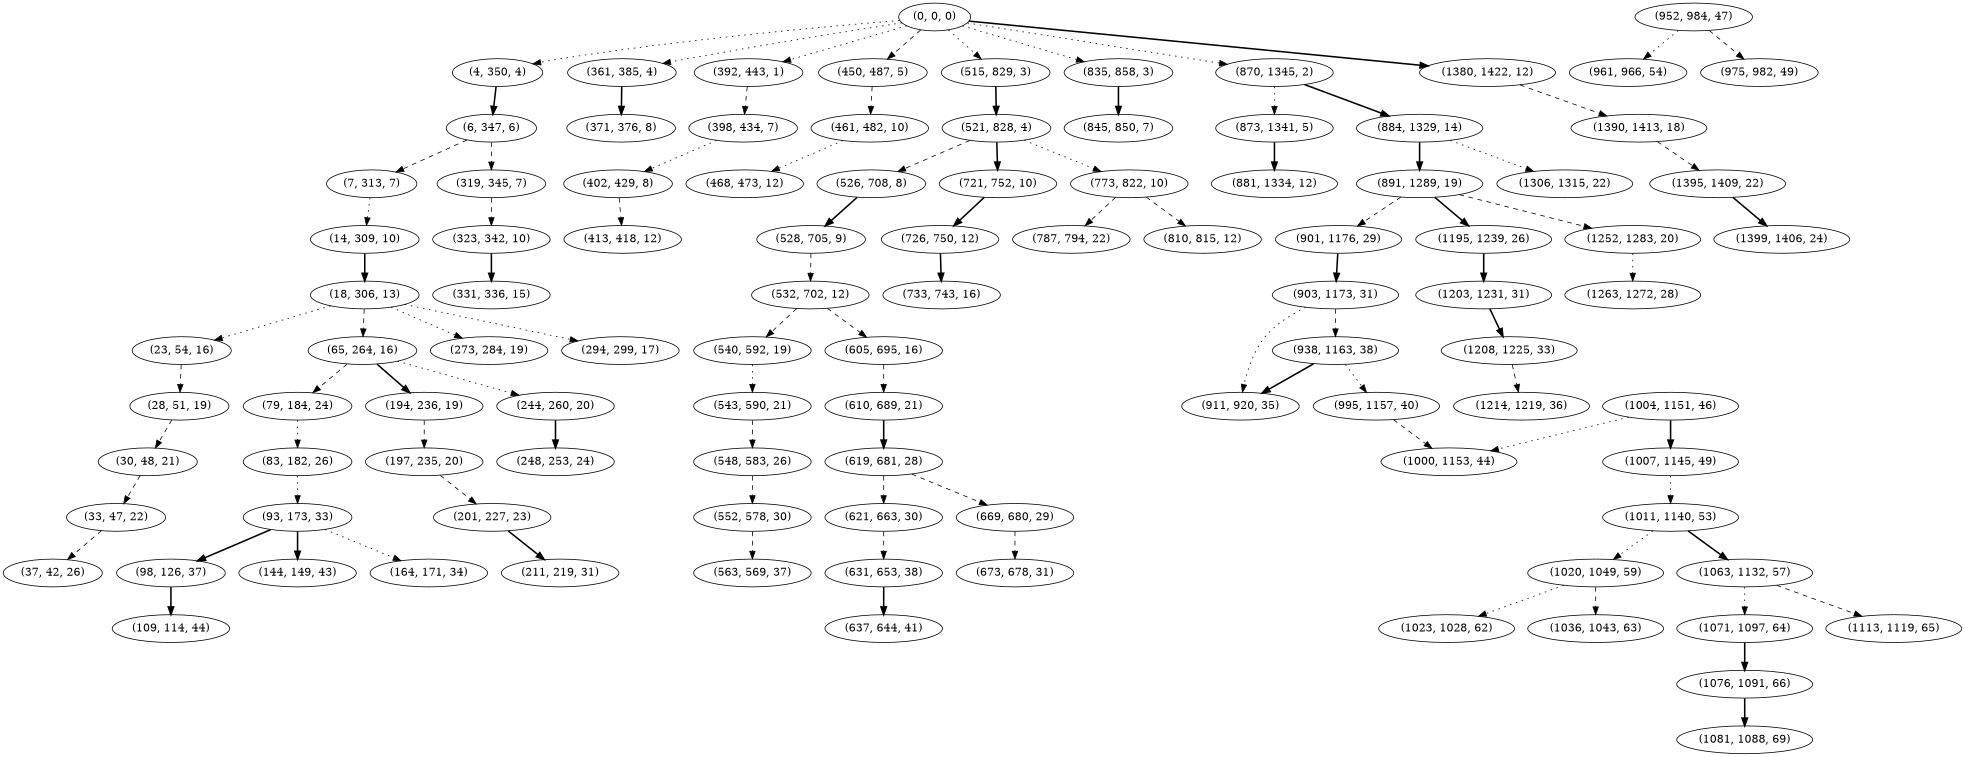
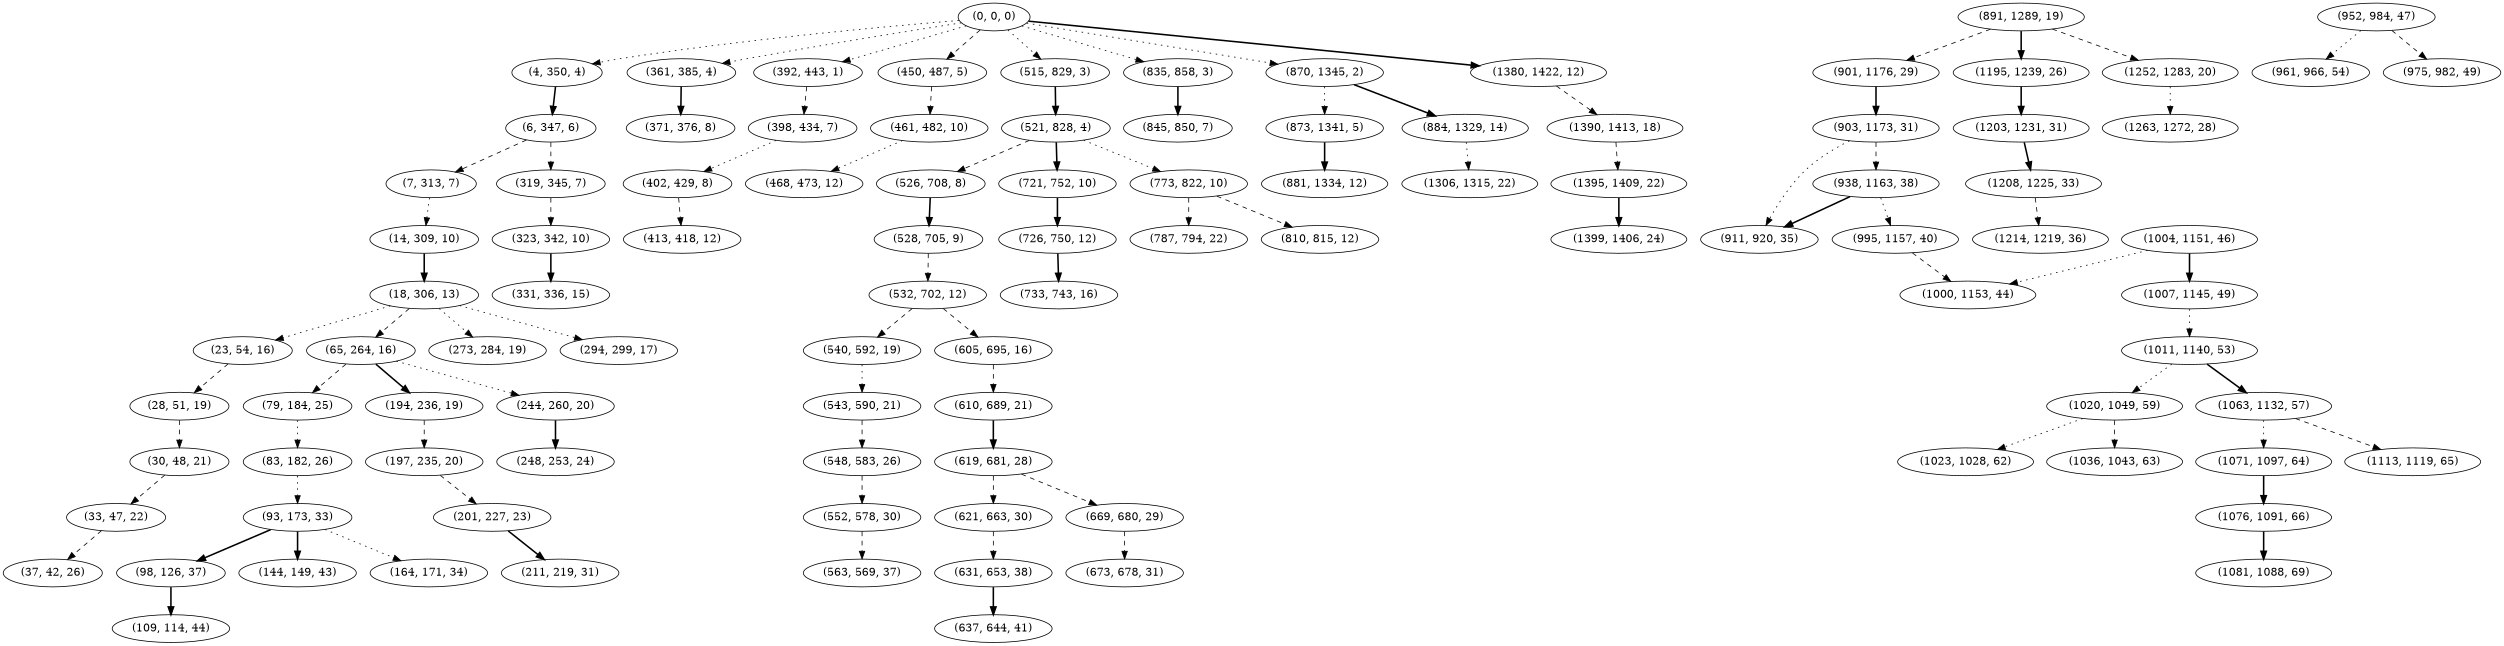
edge "(884, 1329, 14)" -> "(891, 1289, 19)": removed
node "(79, 184, 24)": label "(79, 184, 24)" -> "(79, 184, 25)"
